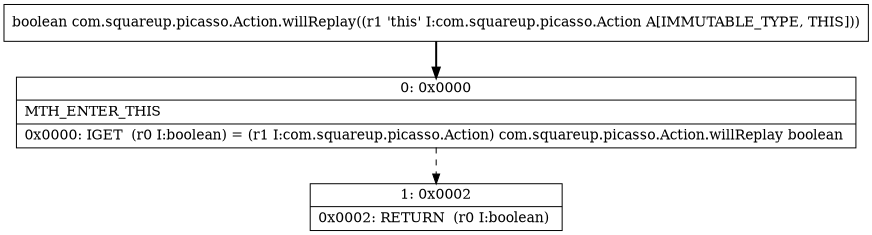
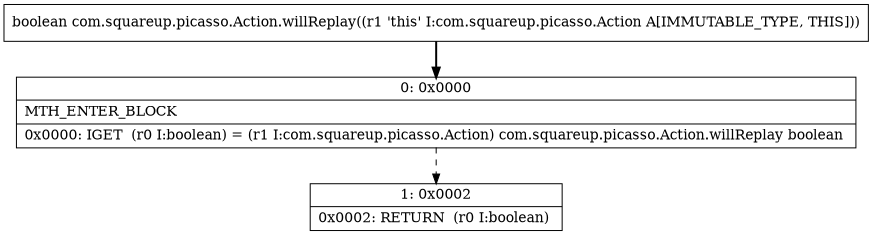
node "0: 0x0000": text "MTH_ENTER_THIS" -> "MTH_ENTER_BLOCK"
